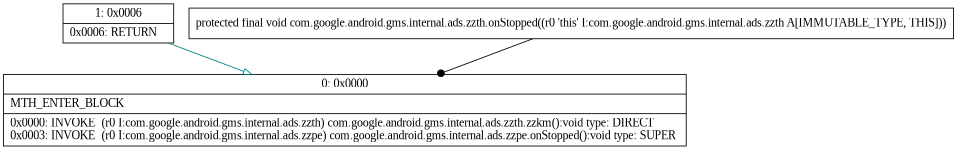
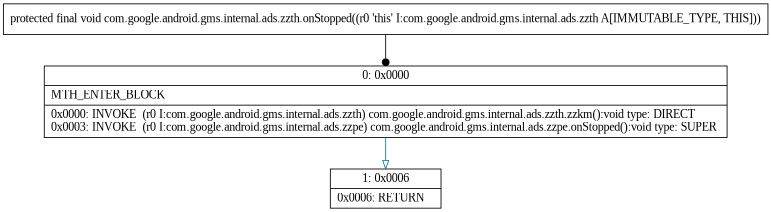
edge "1: 0x0006" -> "0: 0x0000": reversed
